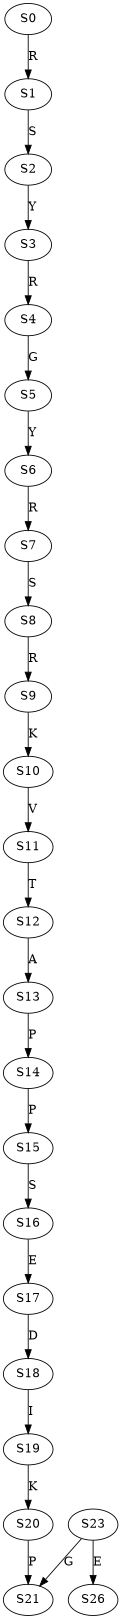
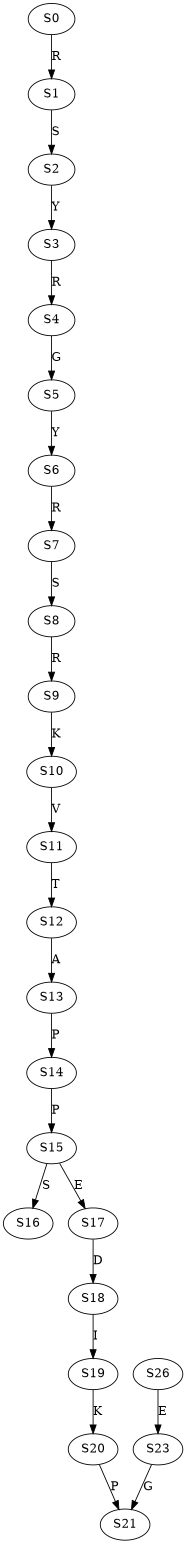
edge "S16" -> "S17": now "S15" -> "S17"
edge "S23" -> "S26": reversed
